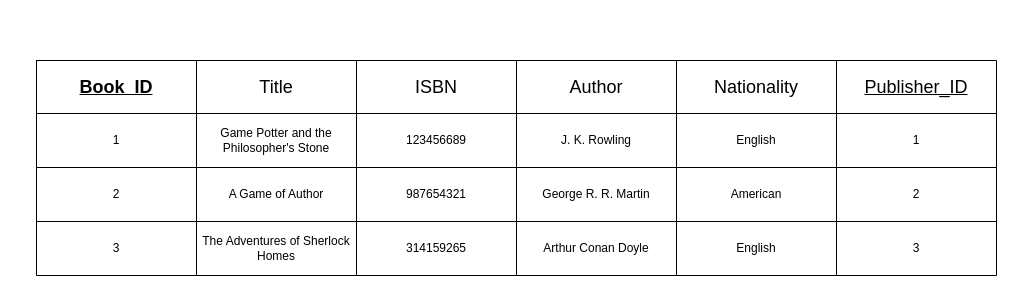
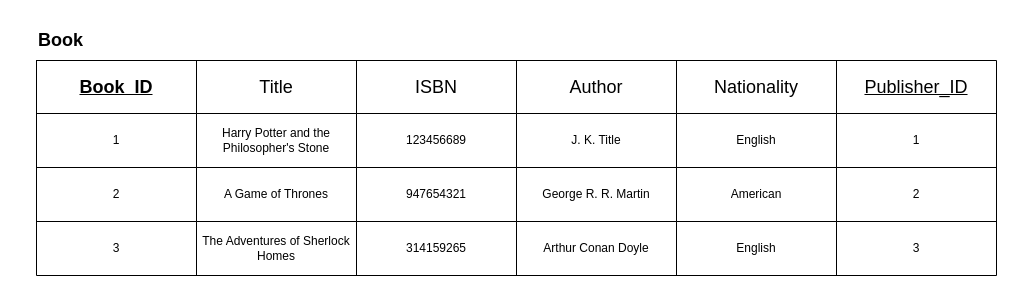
node "Book": added
node "Game Potter and the Philosopher's Stone": label "Game Potter and the Philosopher's Stone" -> "Harry Potter and the Philosopher's Stone"
node "J. K. Rowling": label "J. K. Rowling" -> "J. K. Title"
node "A Game of Author": label "A Game of Author" -> "A Game of Thrones"
node "987654321": label "987654321" -> "947654321"
